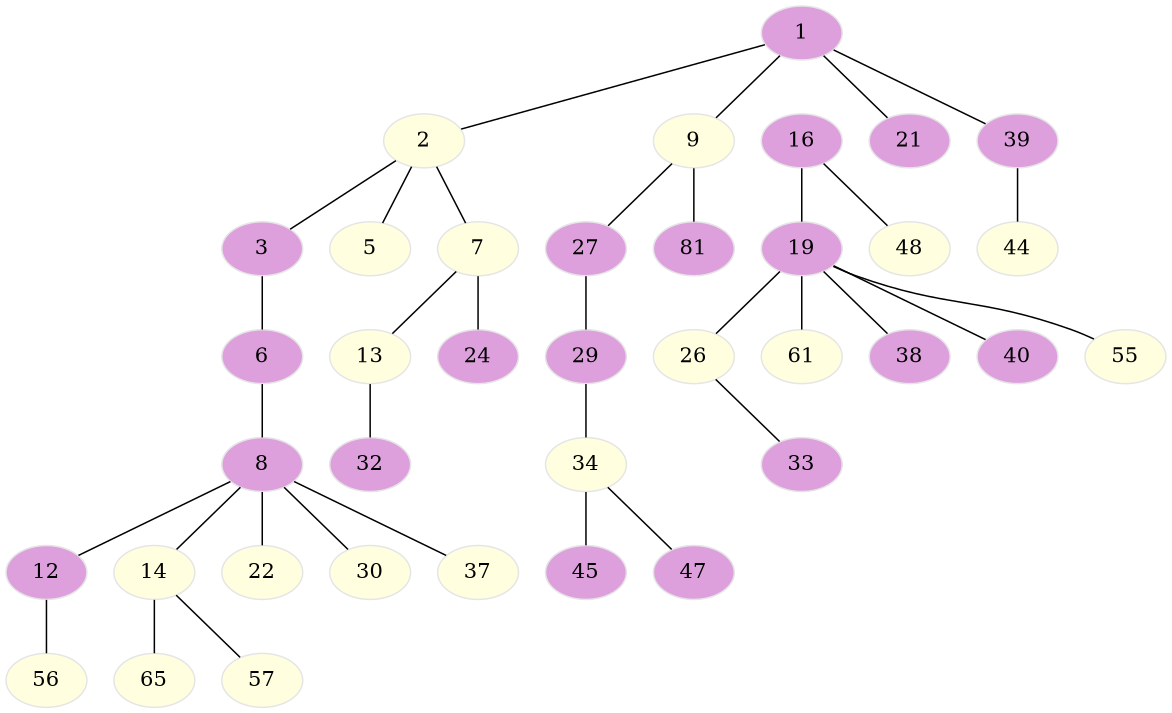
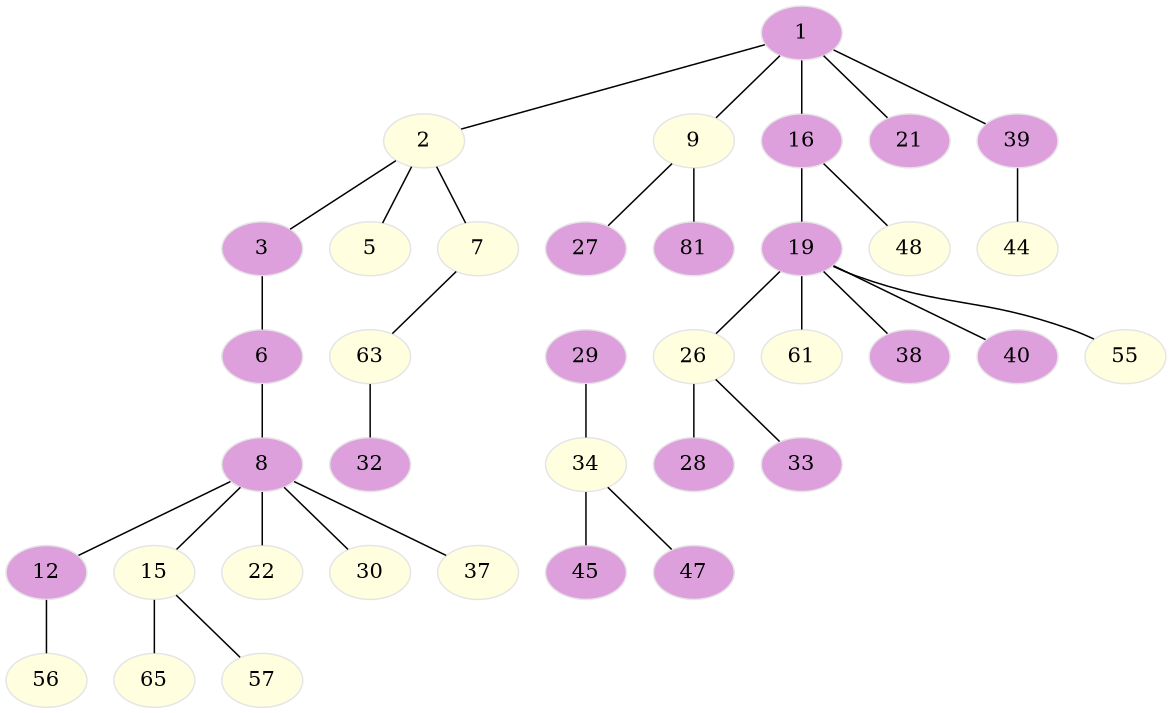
edge "1" -- "16": added
edge "27" -- "29": removed
node "13": label "13" -> "63"
node "24": removed
node "28": added
node "14": label "14" -> "15"
